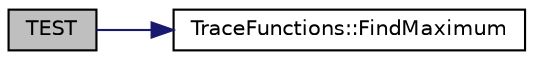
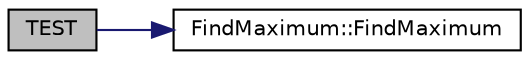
node "TraceFunctions::FindMaximum": label "TraceFunctions::FindMaximum" -> "FindMaximum::FindMaximum"
